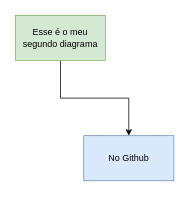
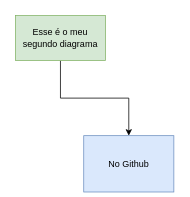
node "No Github": size 90x45 -> 90x56
